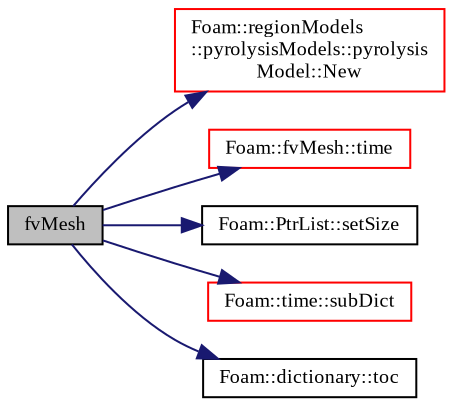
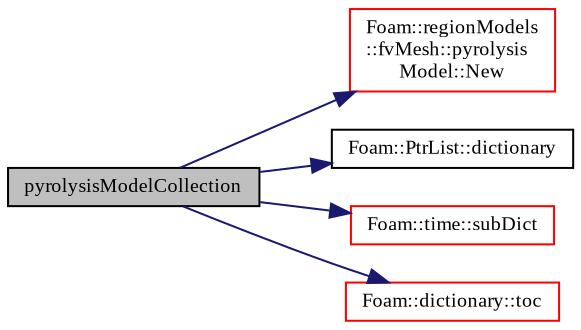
node "Foam::regionModels ::pyrolysisModels::pyrolysis Model::New": label "Foam::regionModels ::pyrolysisModels::pyrolysis Model::New" -> "Foam::regionModels ::fvMesh::pyrolysis Model::New"
node "Foam::fvMesh::time": removed
node "fvMesh": label "fvMesh" -> "pyrolysisModelCollection"
node "Foam::PtrList::setSize": label "Foam::PtrList::setSize" -> "Foam::PtrList::dictionary"
node "Foam::dictionary::toc": color black -> red
